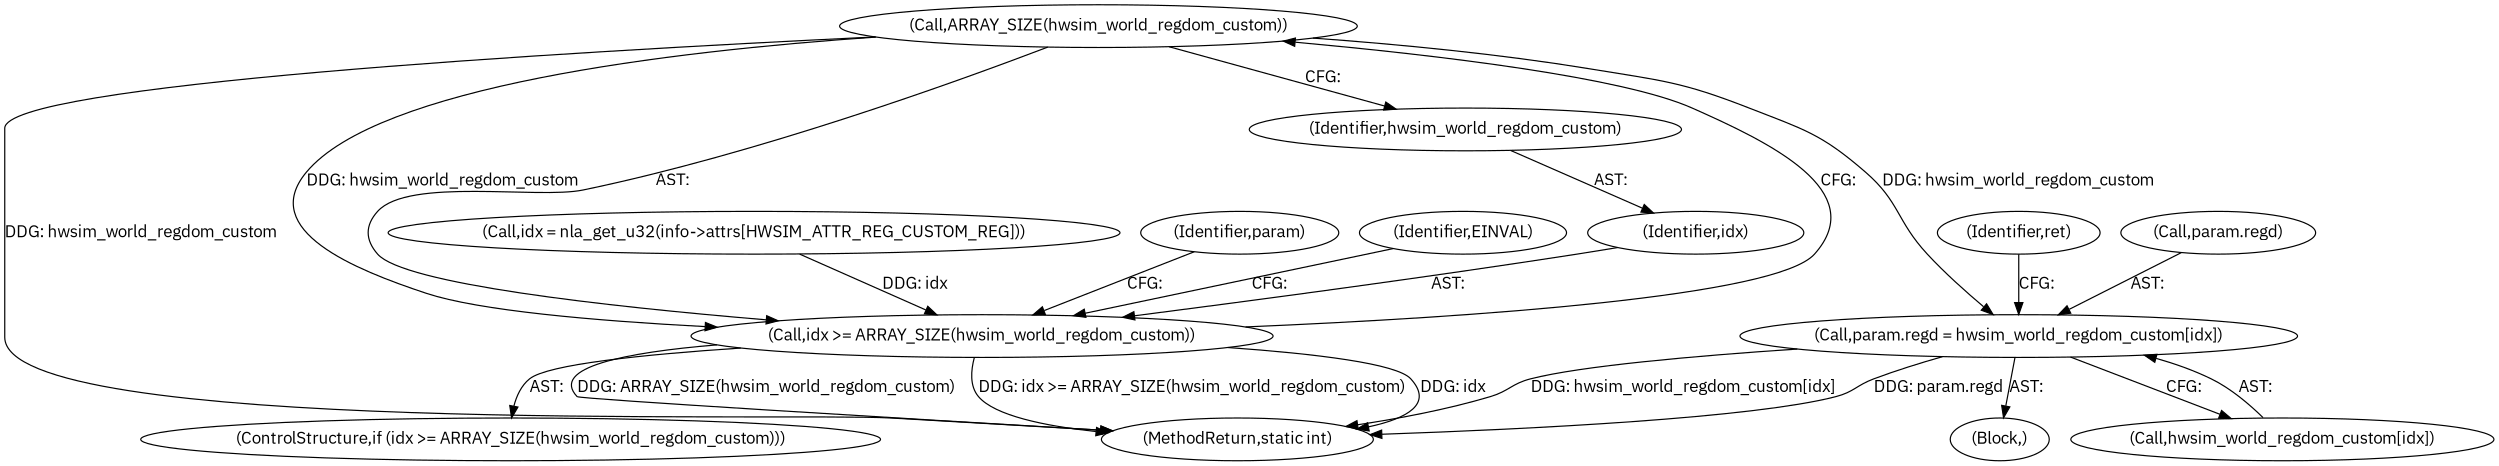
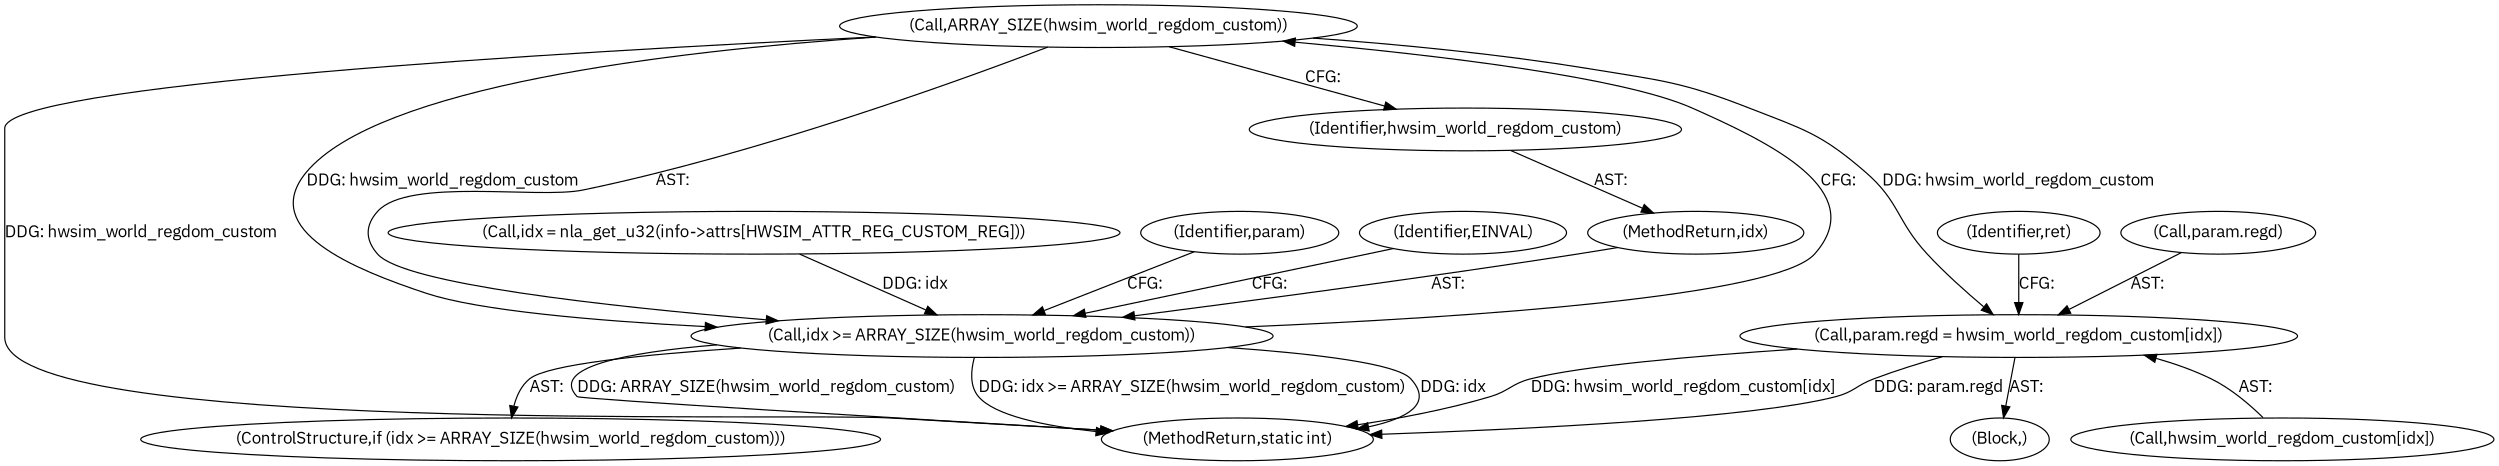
node "(Identifier,idx)": label "(Identifier,idx)" -> "(MethodReturn,idx)"
edge "(Call,param.regd = hwsim_world_regdom_custom[idx])" -> "(Call,hwsim_world_regdom_custom[idx])": removed, label "CFG:"
